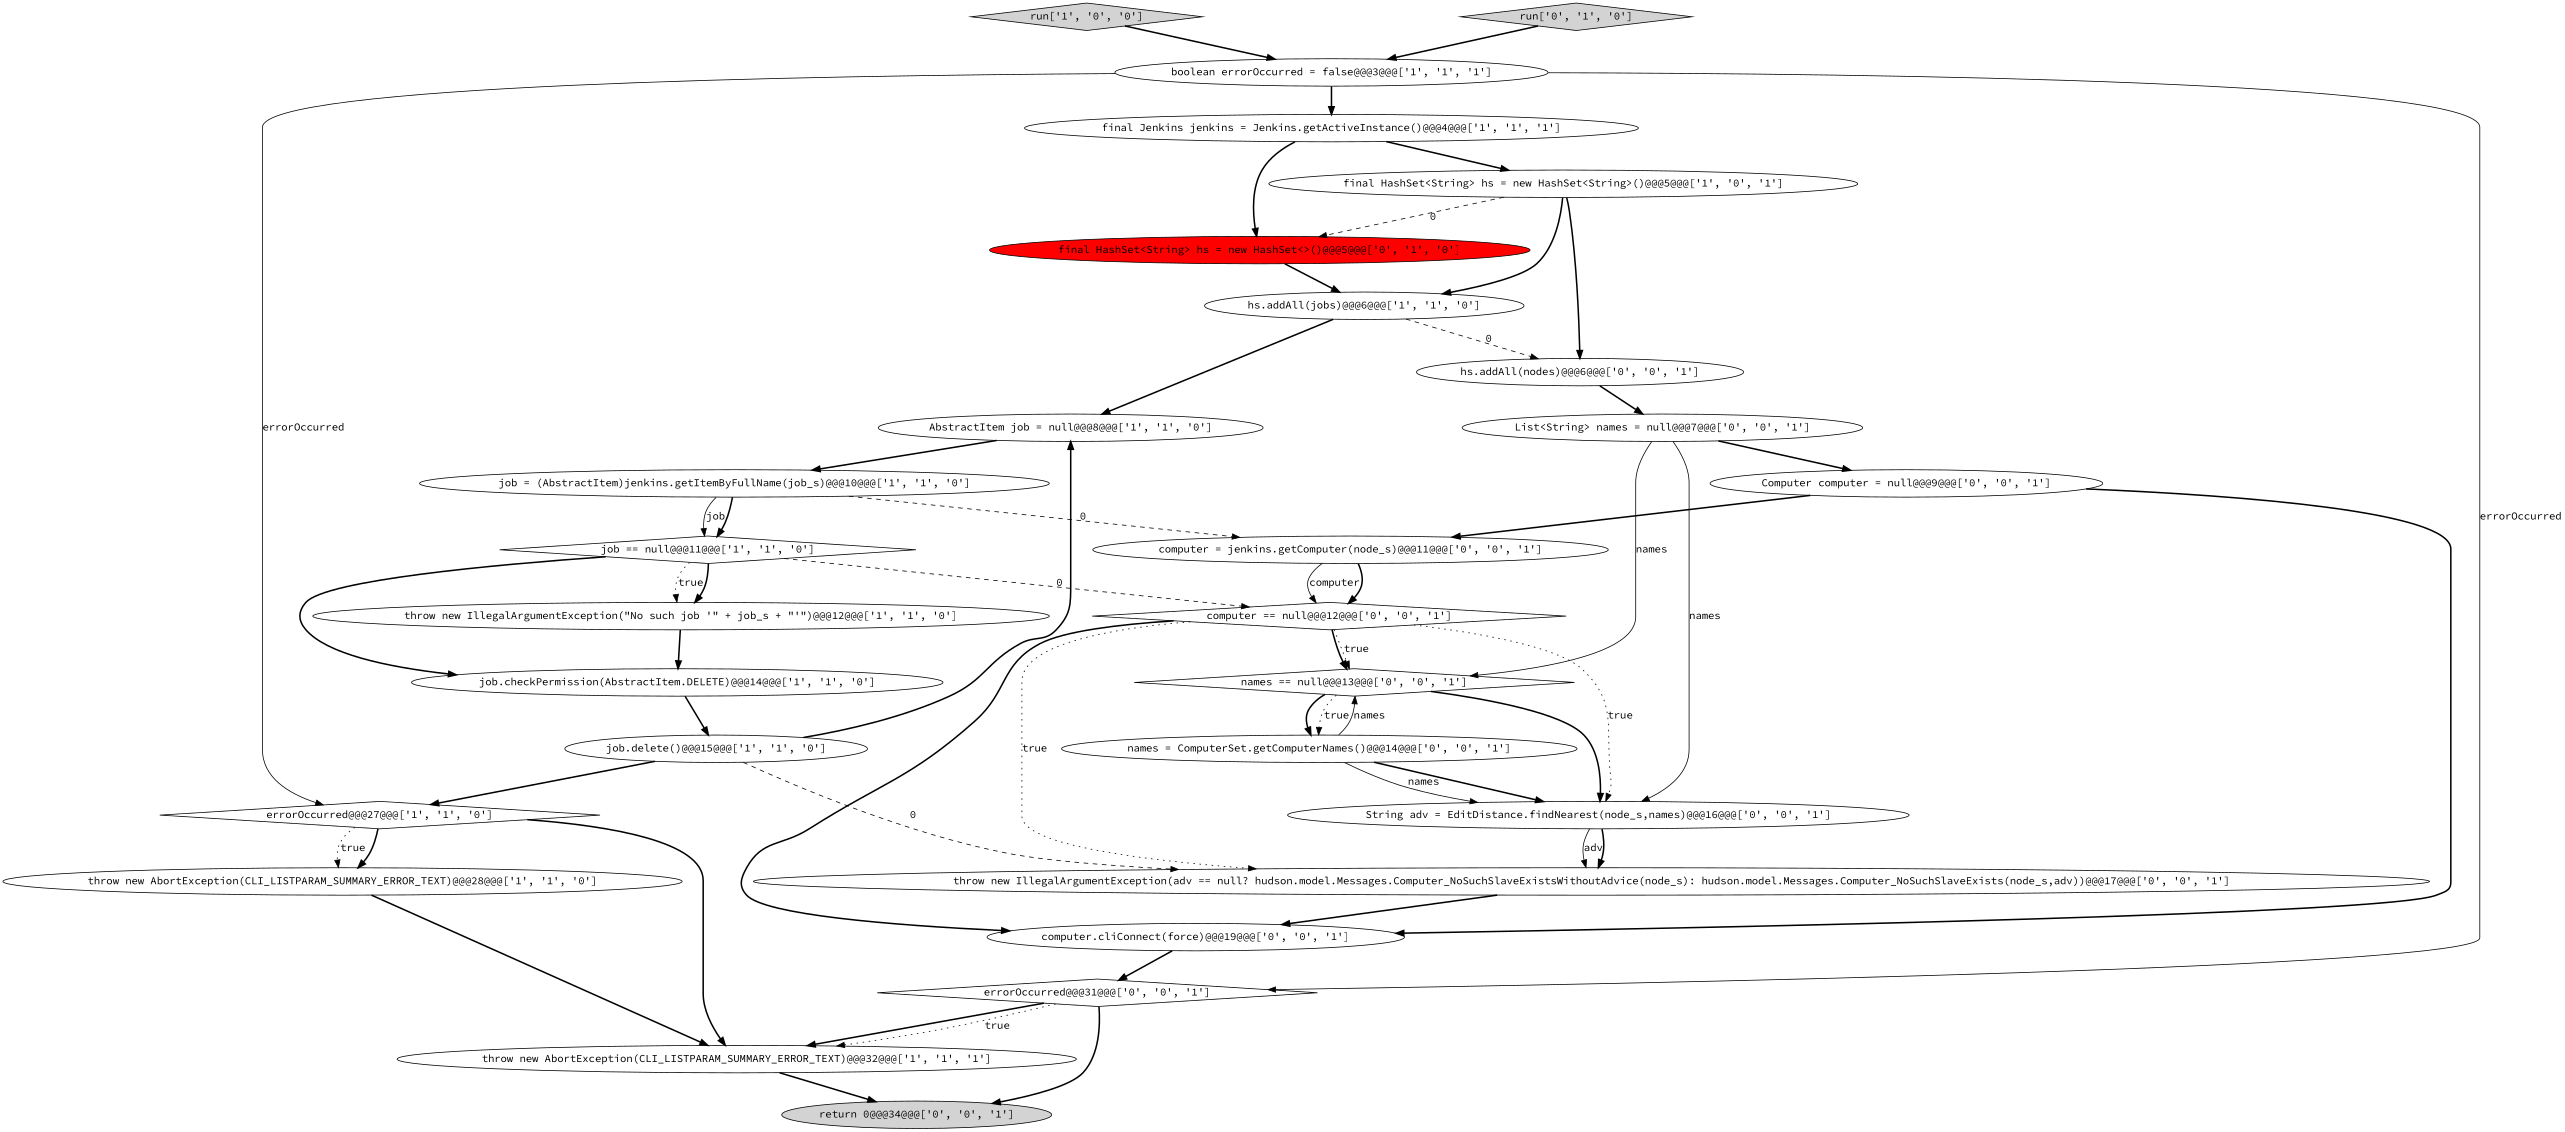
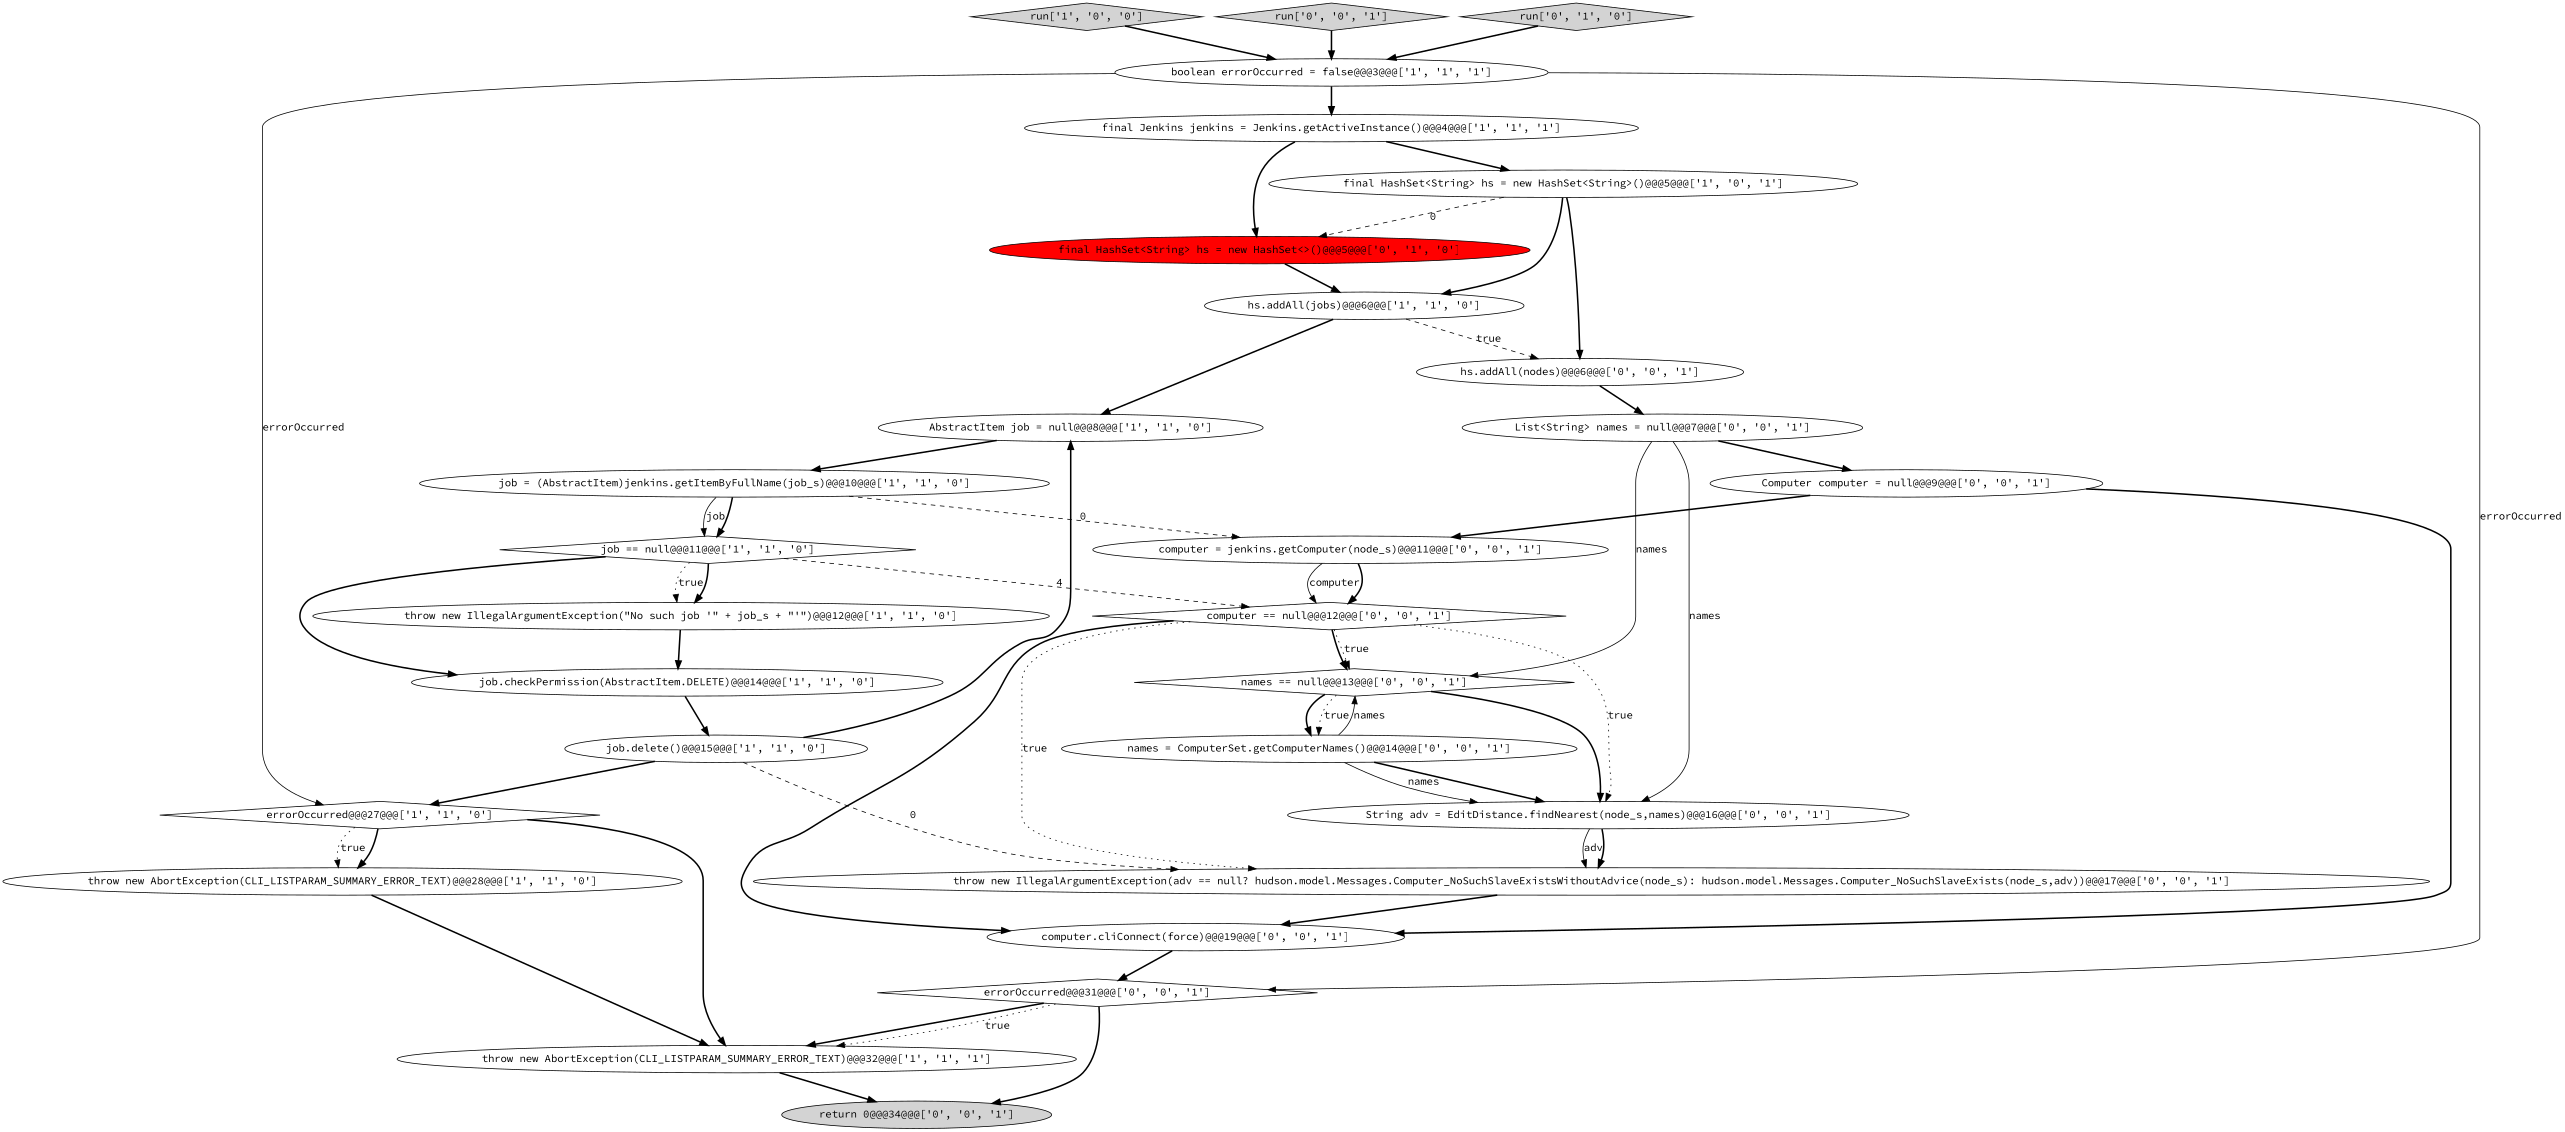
node "run['0', '0', '1']": added
edge "hs.addAll(jobs)@@@6@@@['1', '1', '0']" -> "hs.addAll(nodes)@@@6@@@['0', '0', '1']": label "0" -> "true"
edge "job == null@@@11@@@['1', '1', '0']" -> "computer == null@@@12@@@['0', '0', '1']": label "0" -> "4"
